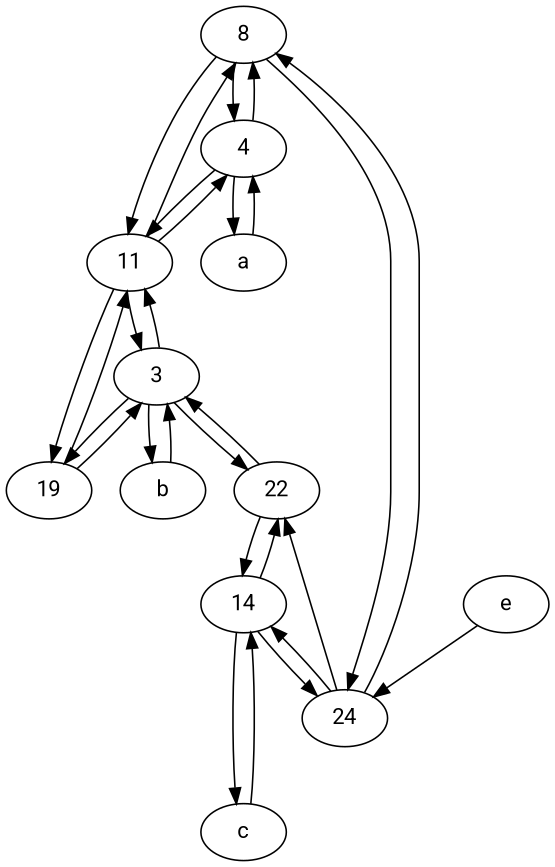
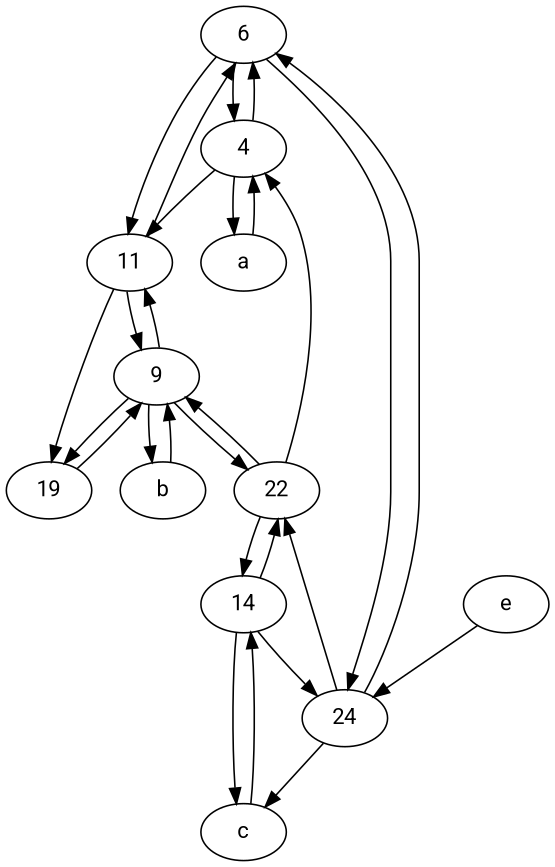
node "8": label "8" -> "6"
edge "11" -> "4": now "22" -> "4"
node "3": label "3" -> "9"
edge "19" -> "11": removed
edge "24" -> "14": now "24" -> "c"
